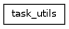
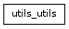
node "task_utils": label "task_utils" -> "utils_utils"
